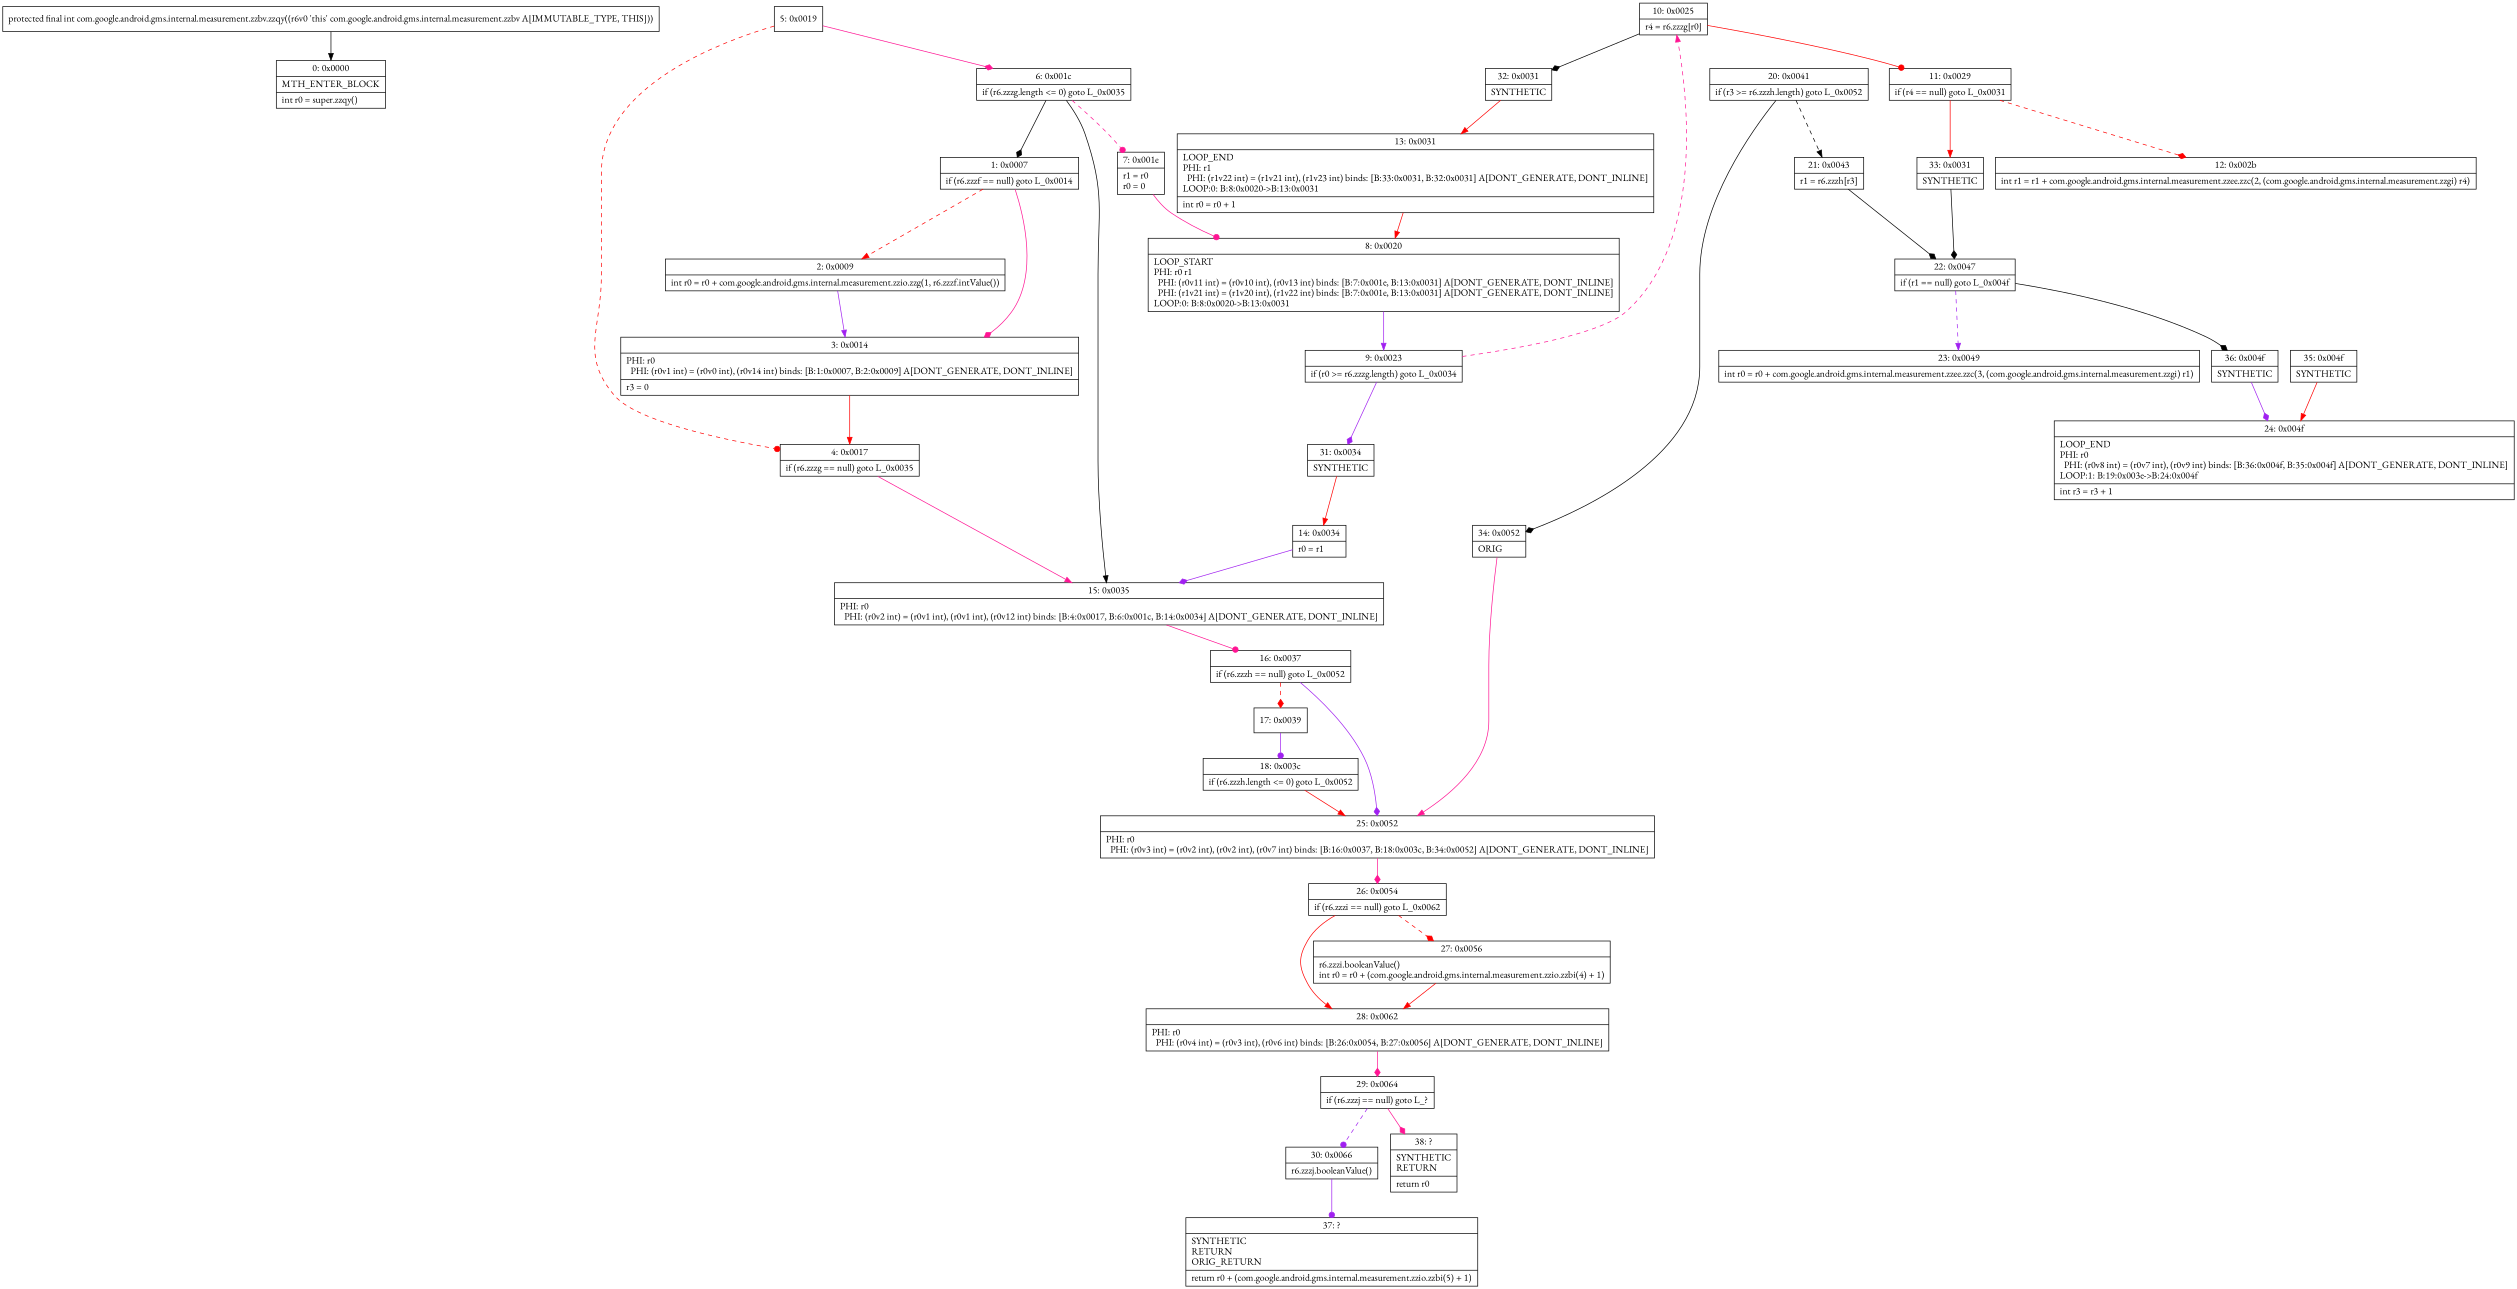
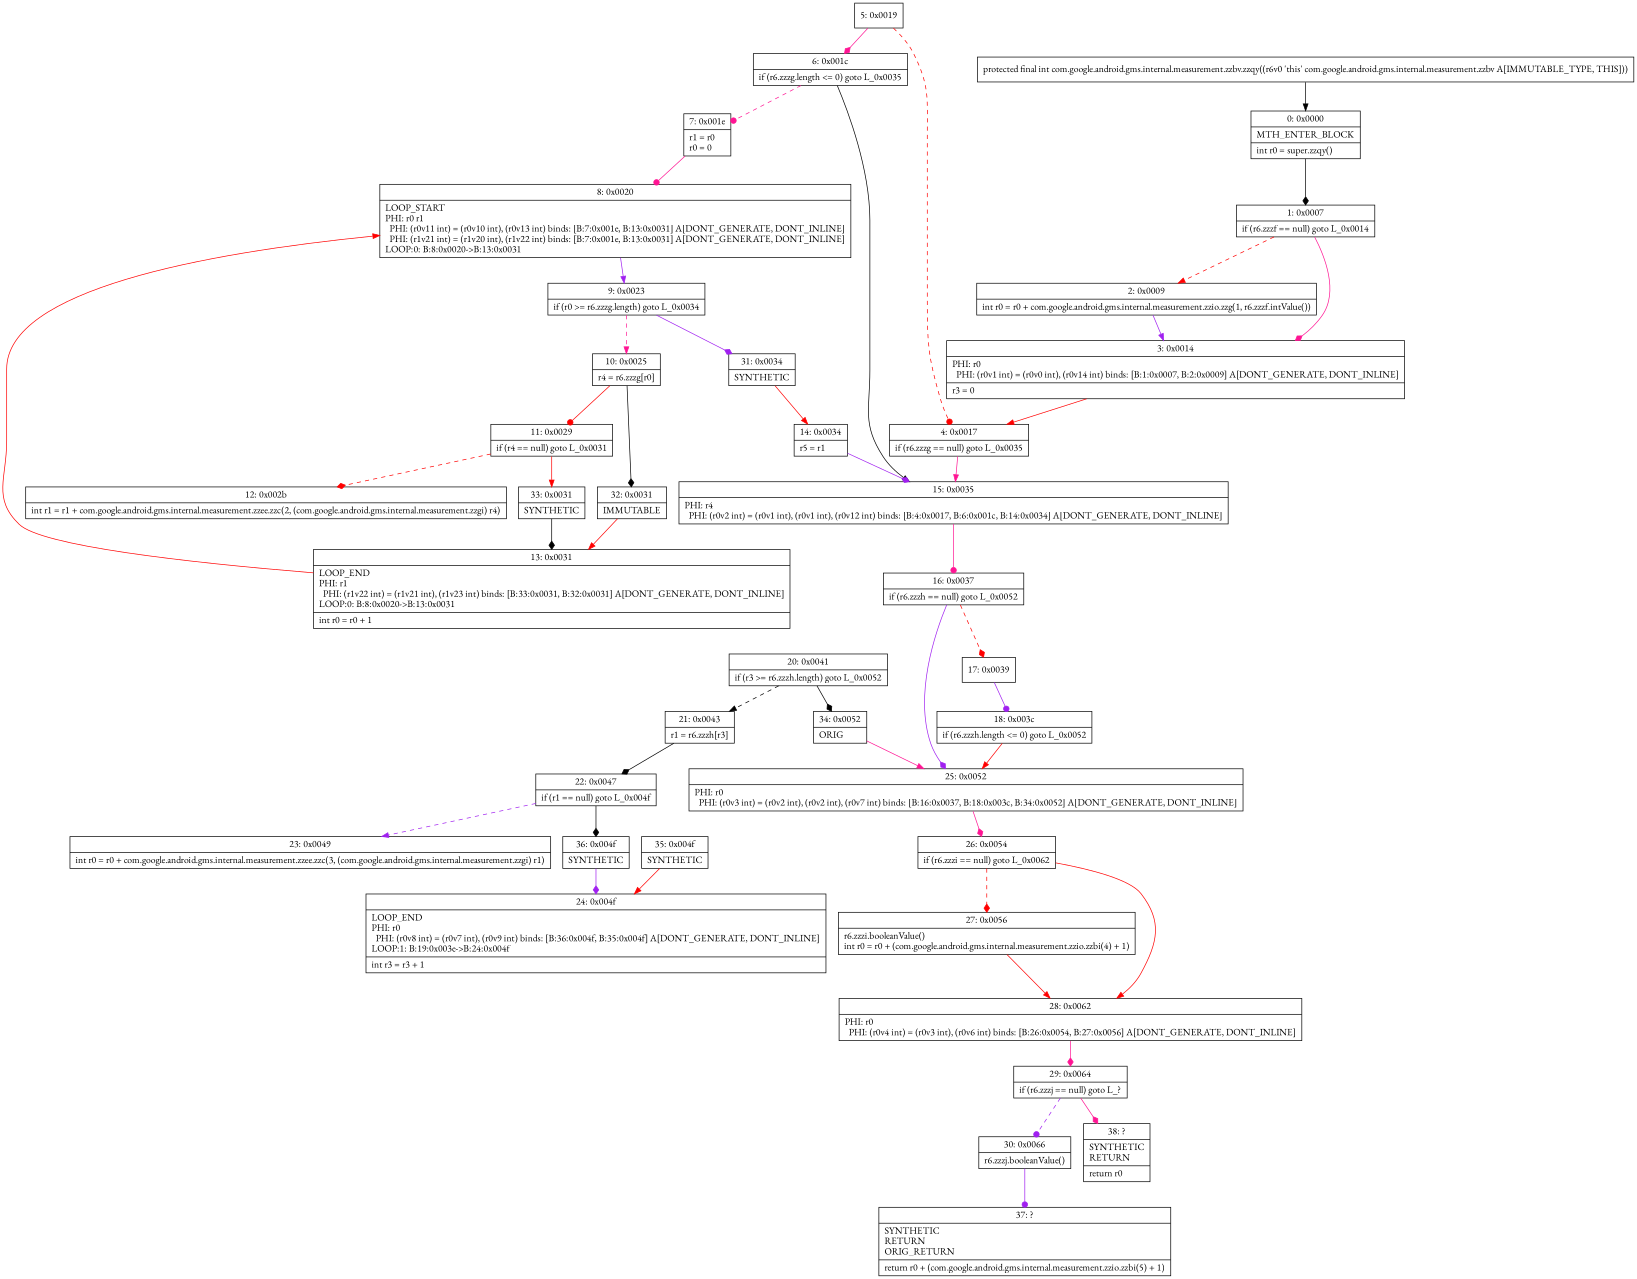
node "32: 0x0031": text "SYNTHETIC" -> "IMMUTABLE"
edge "6: 0x001c" -> "1: 0x0007": now "0: 0x0000" -> "1: 0x0007"
edge "33: 0x0031" -> "22: 0x0047": now "33: 0x0031" -> "13: 0x0031"
node "14: 0x0034": text "r0 = r1" -> "r5 = r1"
node "15: 0x0035": text "PHI: r0" -> "PHI: r4"
